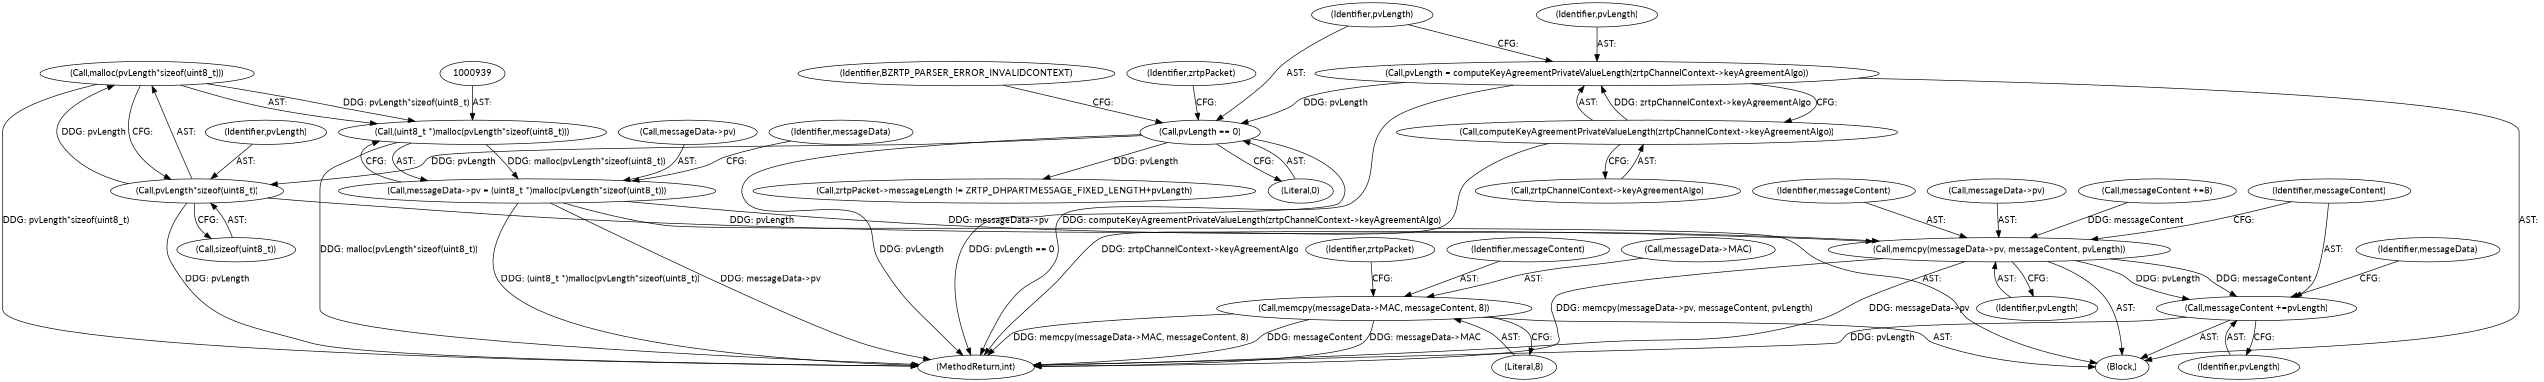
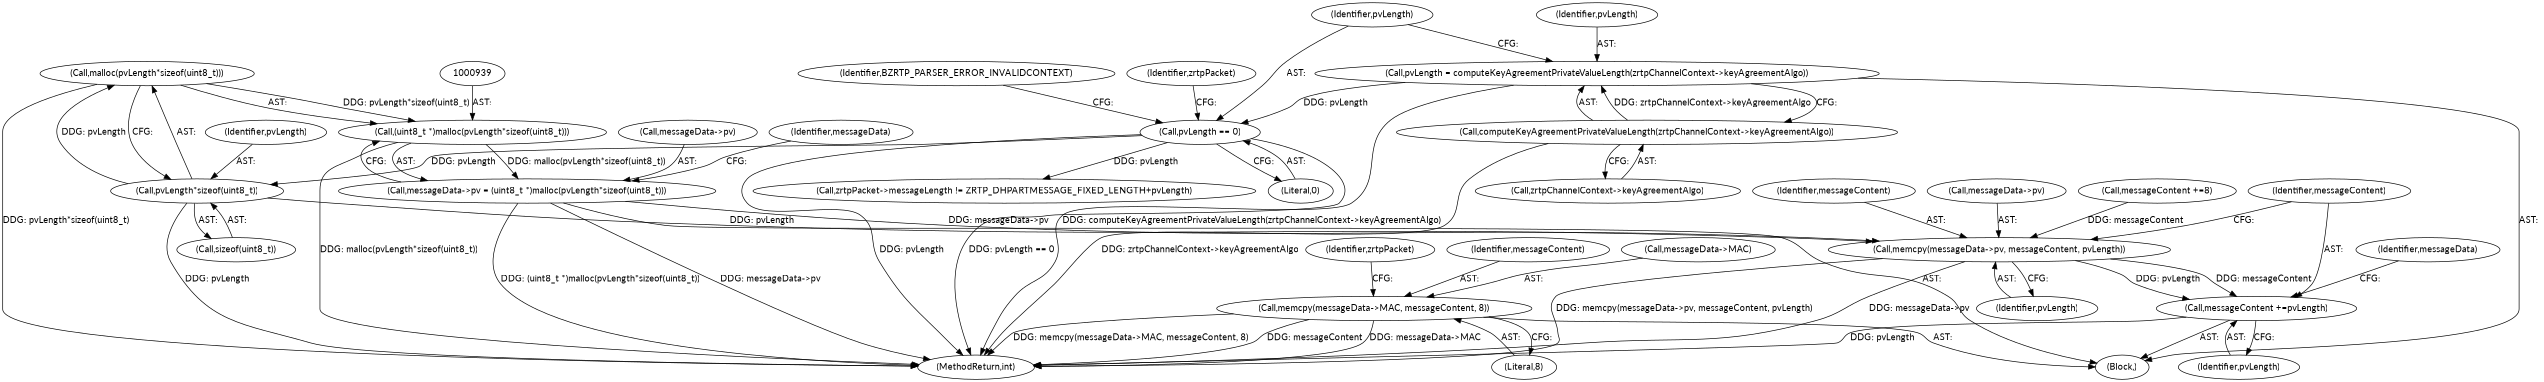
edge "(Call,pvLength*sizeof(uint8_t))" -> "(Call,sizeof(uint8_t))": label "CFG: " -> "AST: "
edge "(Call,memcpy(messageData->pv, messageContent, pvLength))" -> "(Block,)": removed, label "AST:"
